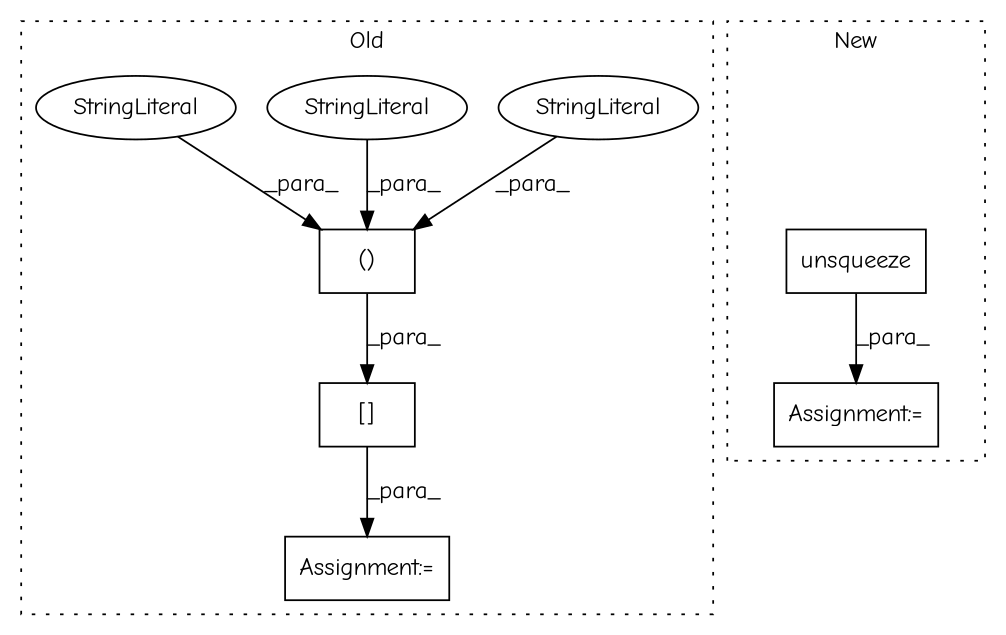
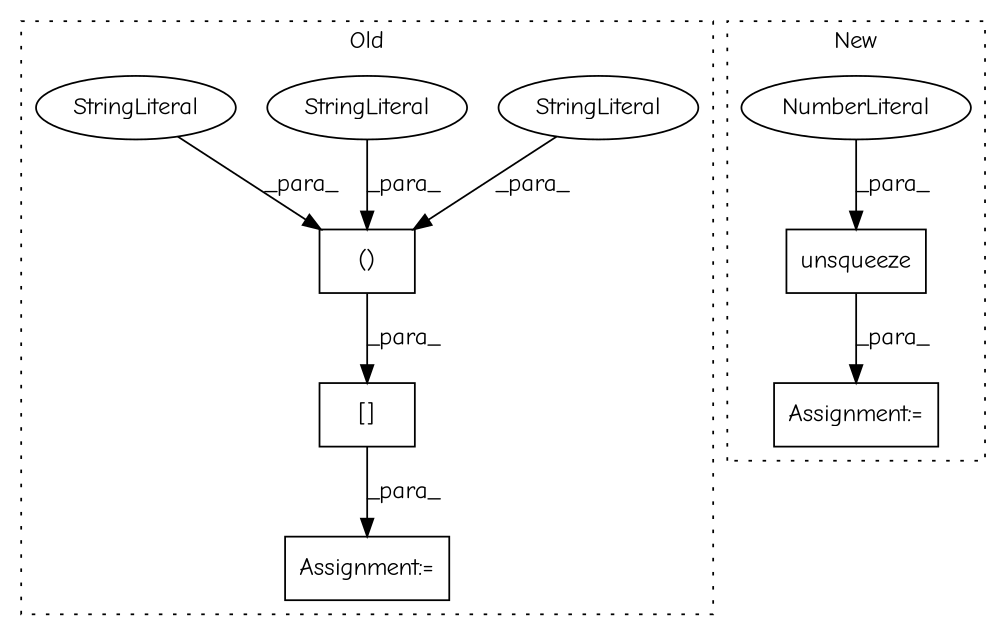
node "NumberLiteral": added
